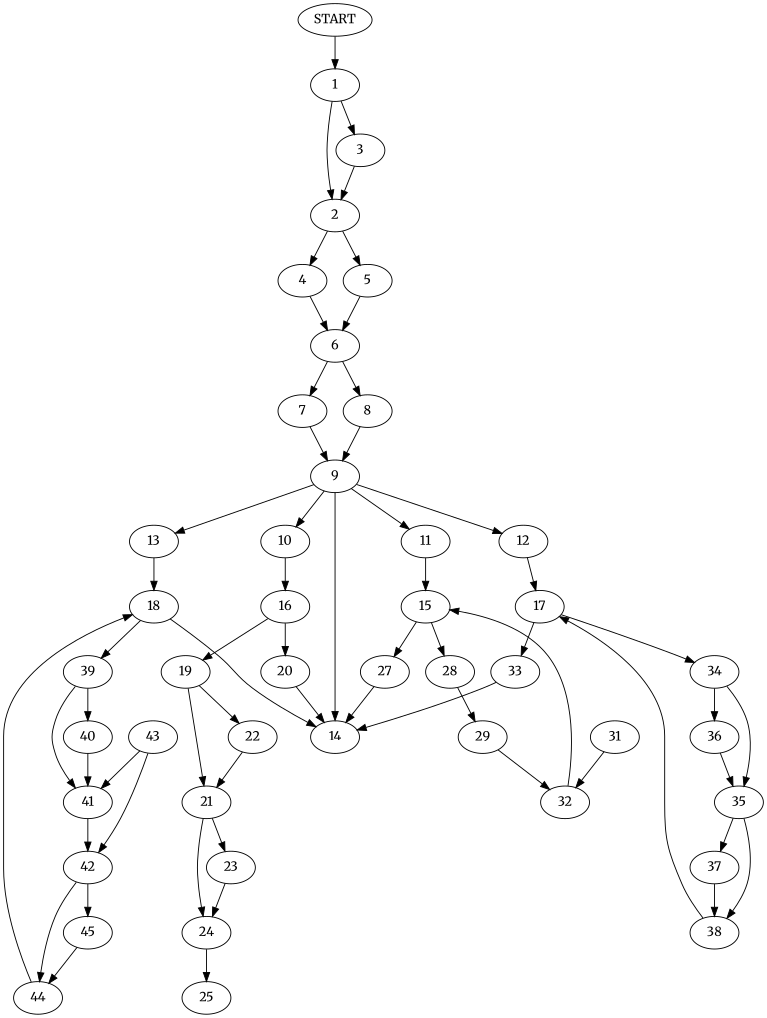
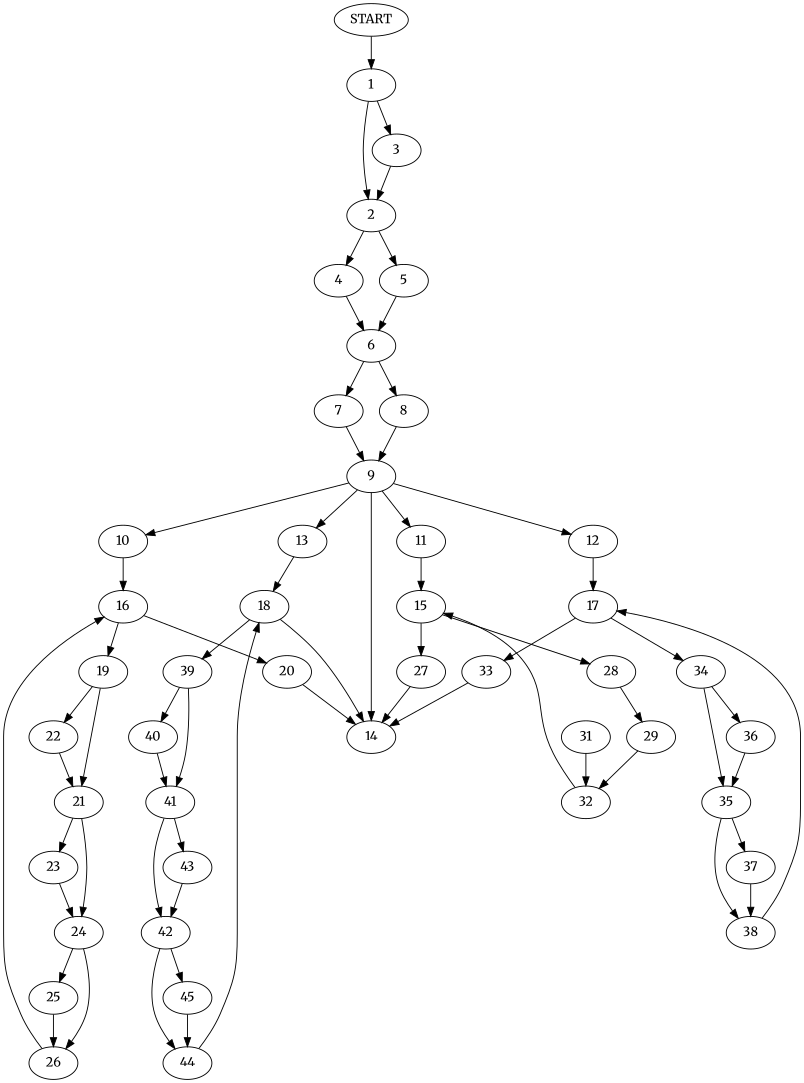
edge "43" -> "41": reversed
node "26": added
